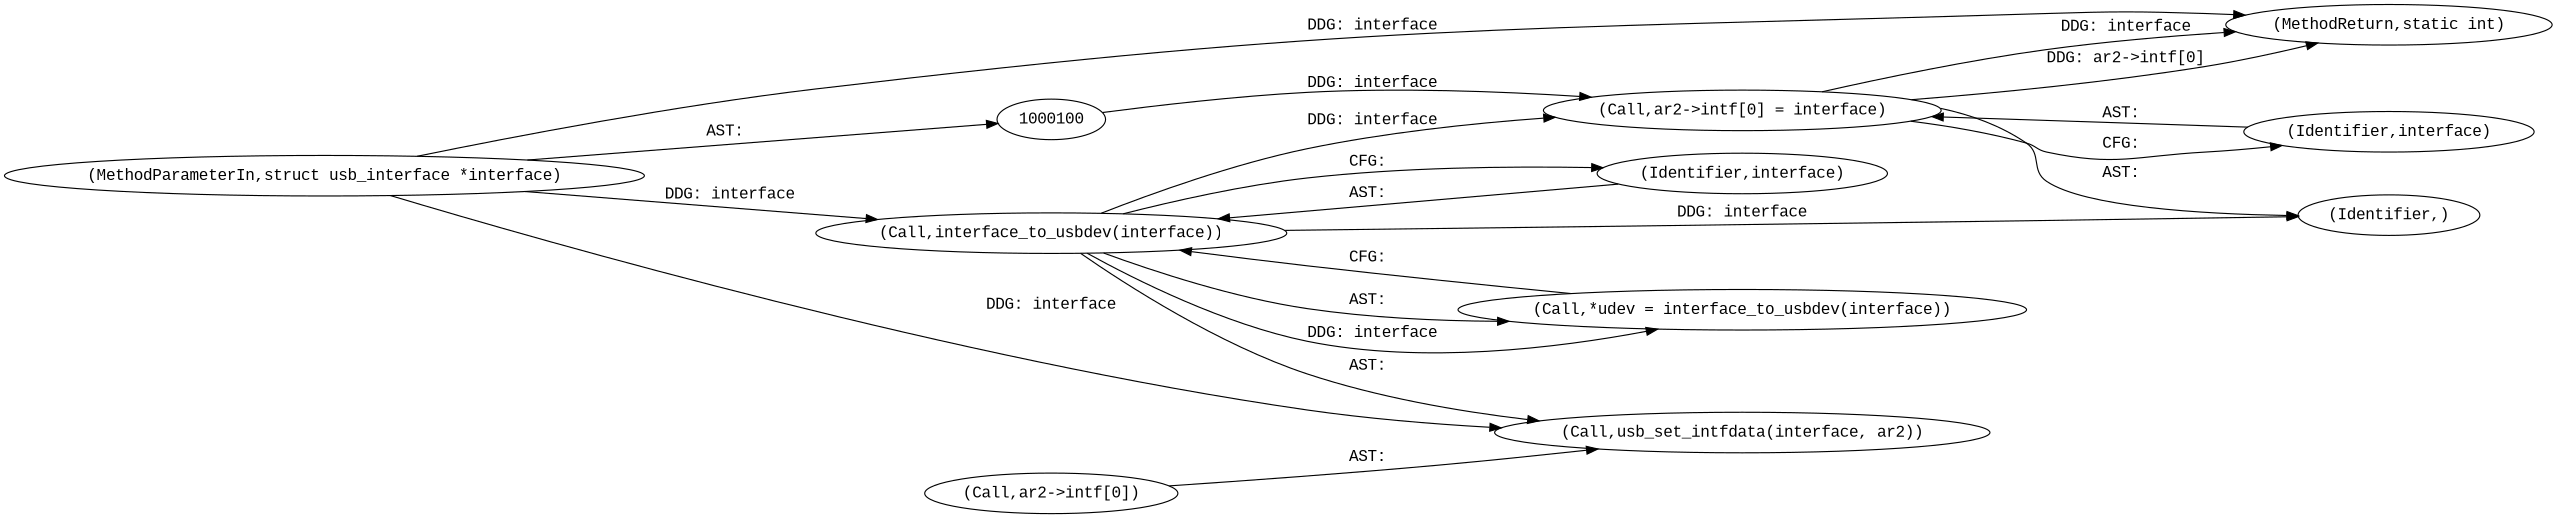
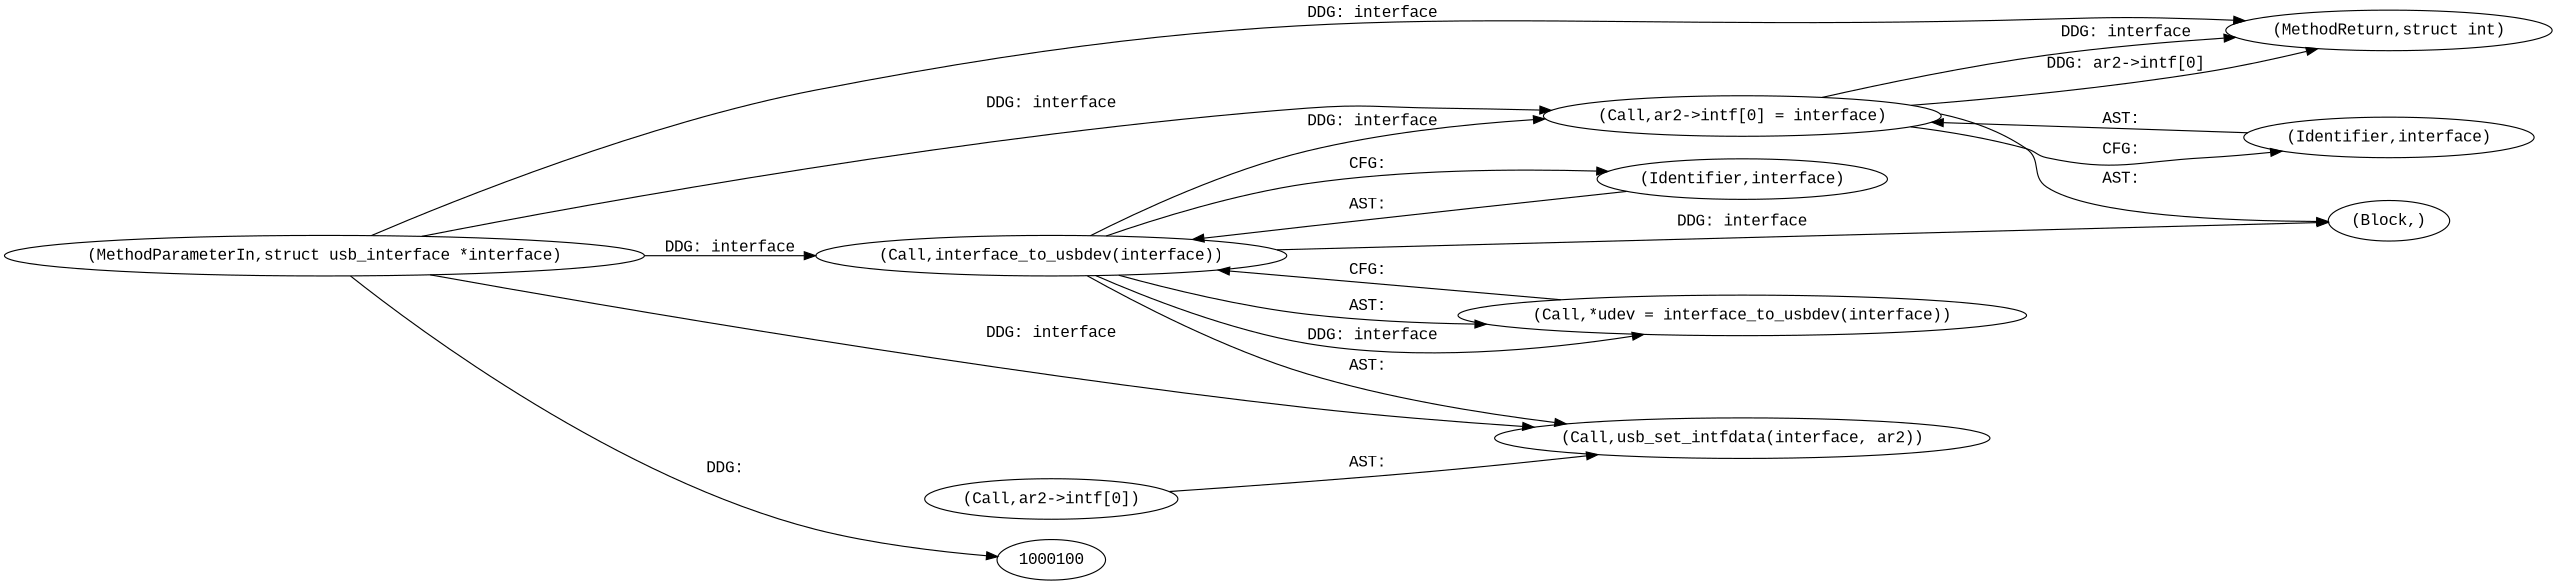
node "(MethodReturn,static int)": label "(MethodReturn,static int)" -> "(MethodReturn,struct int)"
edge "1000100" -> "(Call,ar2->intf[0] = interface)": now "(MethodParameterIn,struct usb_interface *interface)" -> "(Call,ar2->intf[0] = interface)"
edge "(MethodParameterIn,struct usb_interface *interface)" -> "1000100": label "AST: " -> "DDG: "
node "(Identifier,)": label "(Identifier,)" -> "(Block,)"
